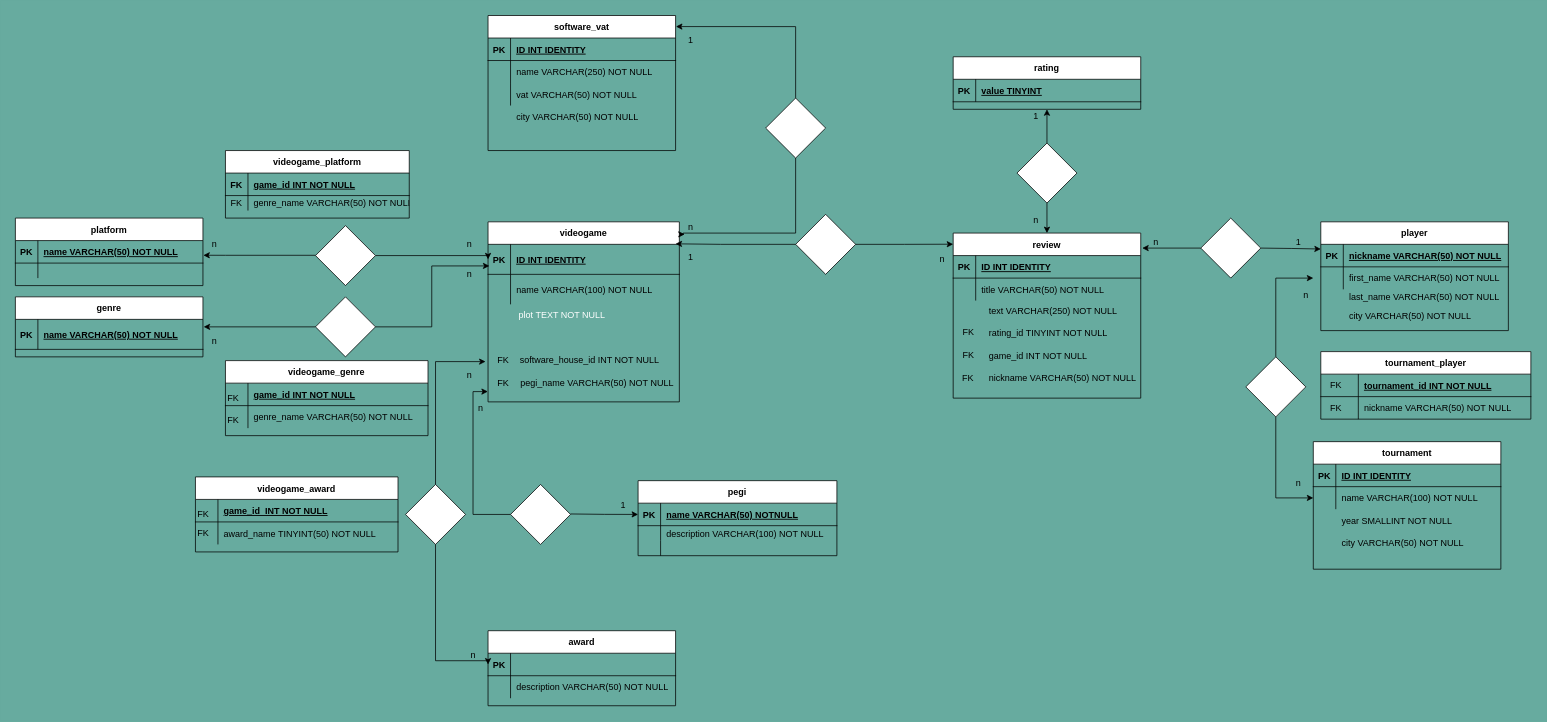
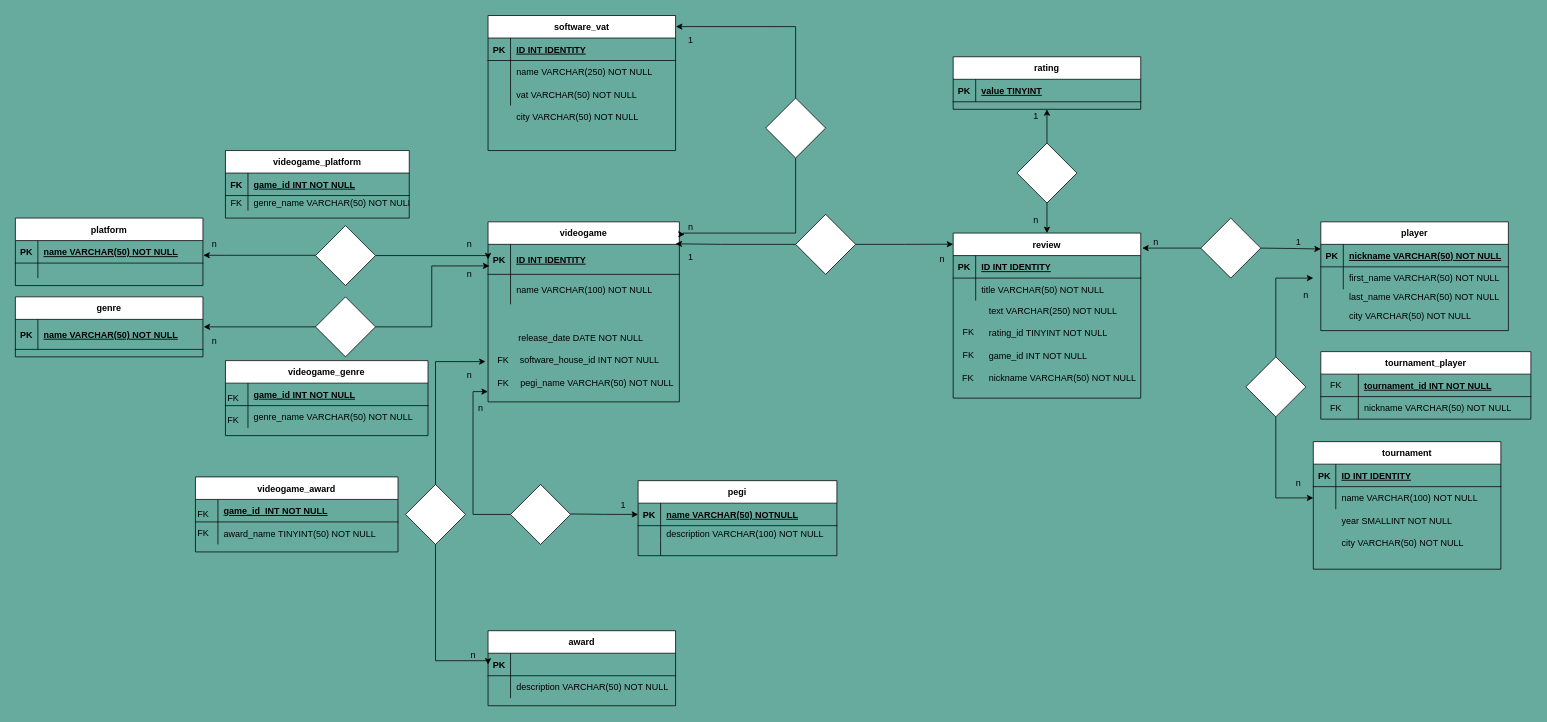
node "plot TEXT NOT NULL": removed
node "release_date DATE NOT NULL": added
